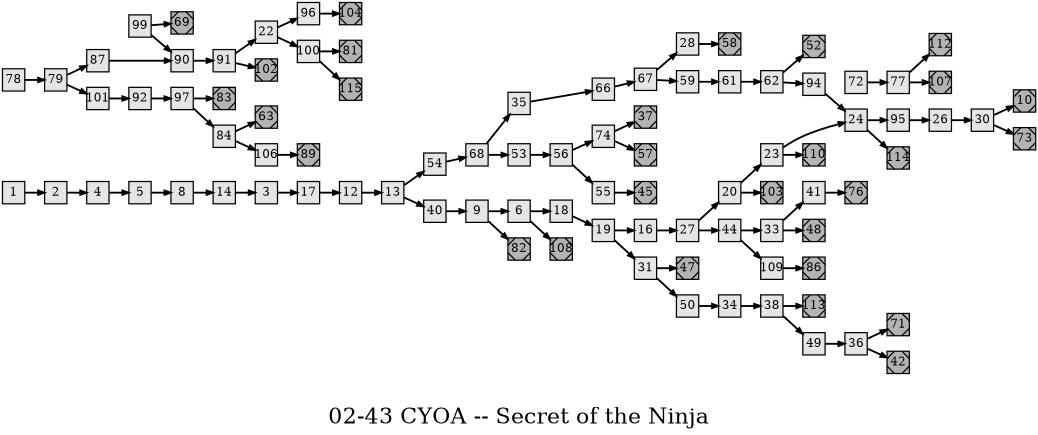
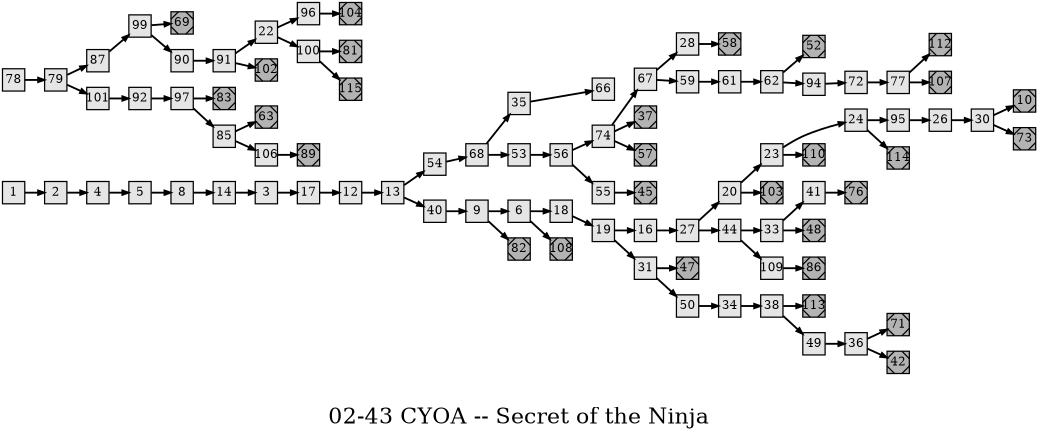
edge "87" -> "90": now "87" -> "99"
edge "66" -> "67": now "74" -> "67"
edge "94" -> "24": now "94" -> "72"
node "84": label "84" -> "85"
